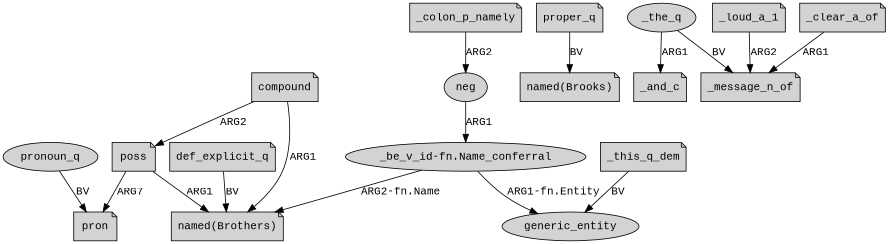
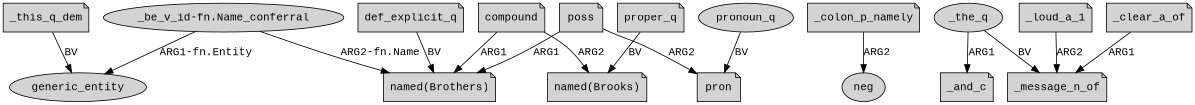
edge "neg" -> "_be_v_id-fn.Name_conferral": removed, label "ARG1"
edge "compound" -> "poss": now "compound" -> "named(Brooks)"
edge "poss" -> "pron": label "ARG7" -> "ARG2"
